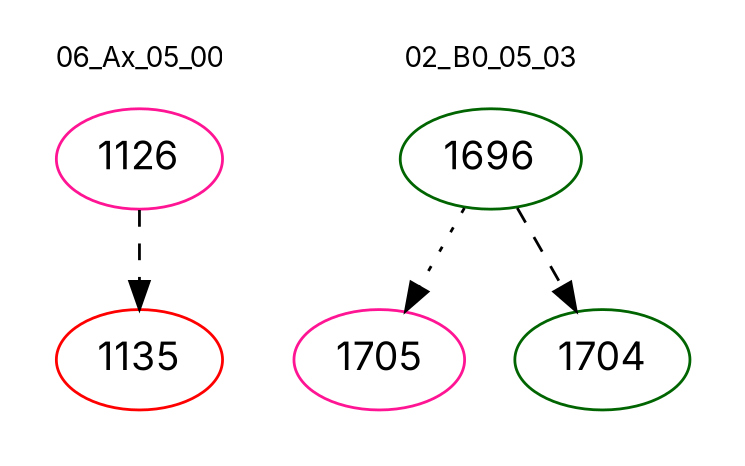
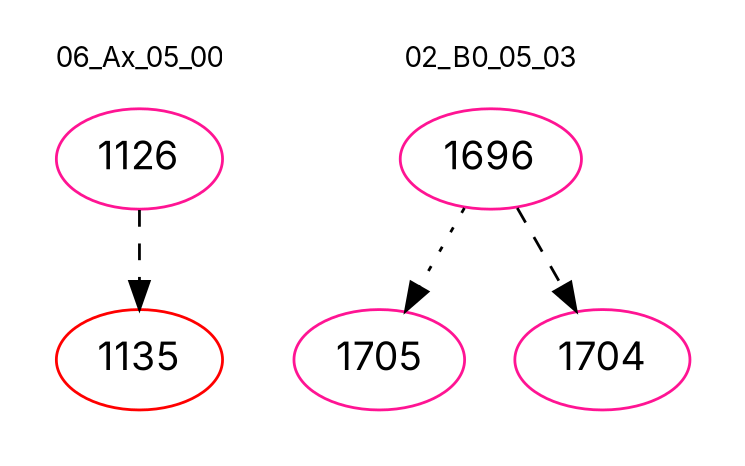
node "1696": color darkgreen -> deeppink
node "1704": color darkgreen -> deeppink
